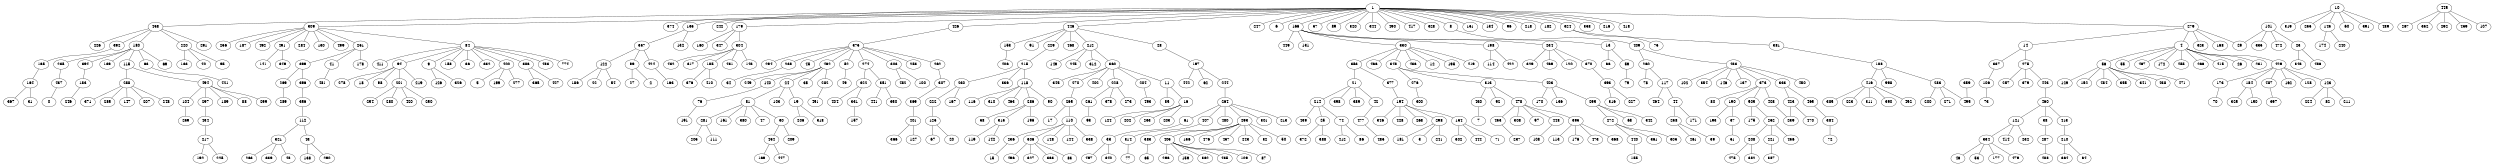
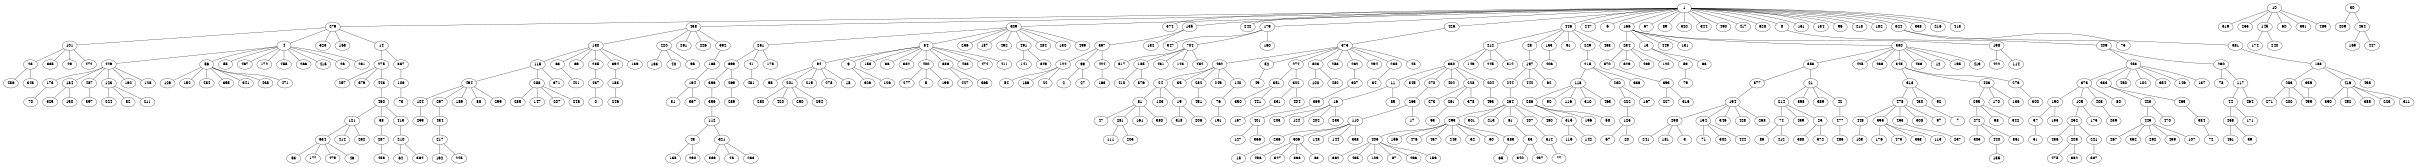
edge "279" -- "29": now "279" -- "101"
node "304": label "304" -> "704"
node "774": label "774" -> "474"
node "425": added
node "998": label "998" -> "498"
edge "288" -- "371": now "115" -- "371"
node "505": label "505" -> "105"
edge "81" -- "30": removed
edge "423" -- "239": now "423" -- "445"
